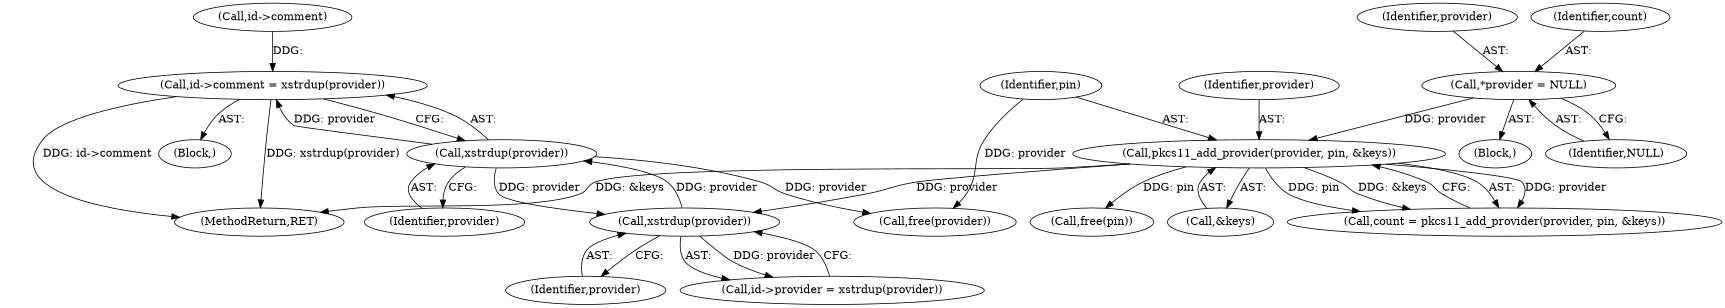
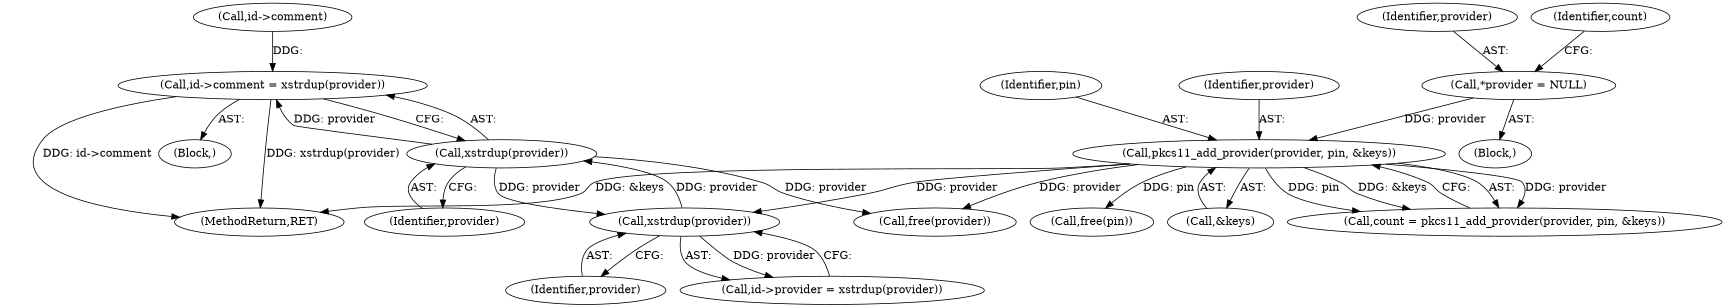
edge "(Identifier,count)" -> "(Call,*provider = NULL)": label "AST: " -> "CFG: "
edge "(Identifier,pin)" -> "(Call,free(provider))": now "(Call,pkcs11_add_provider(provider, pin, &keys))" -> "(Call,free(provider))"
node "(Identifier,NULL)": removed
